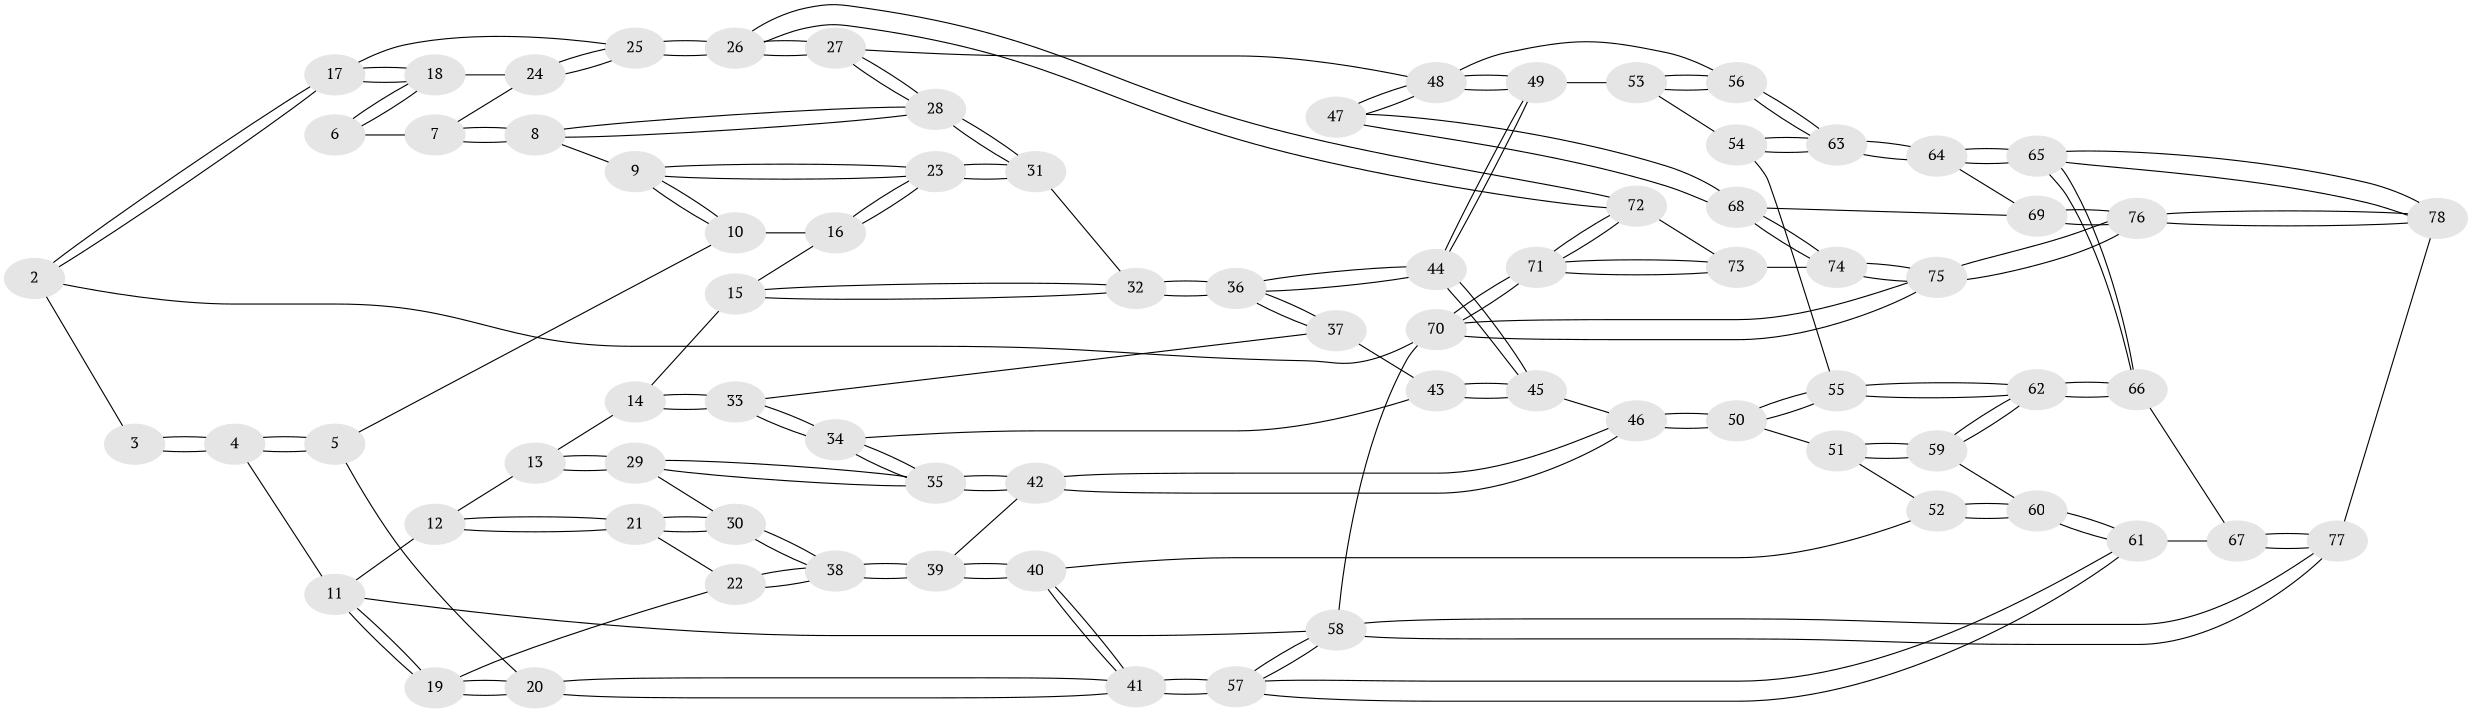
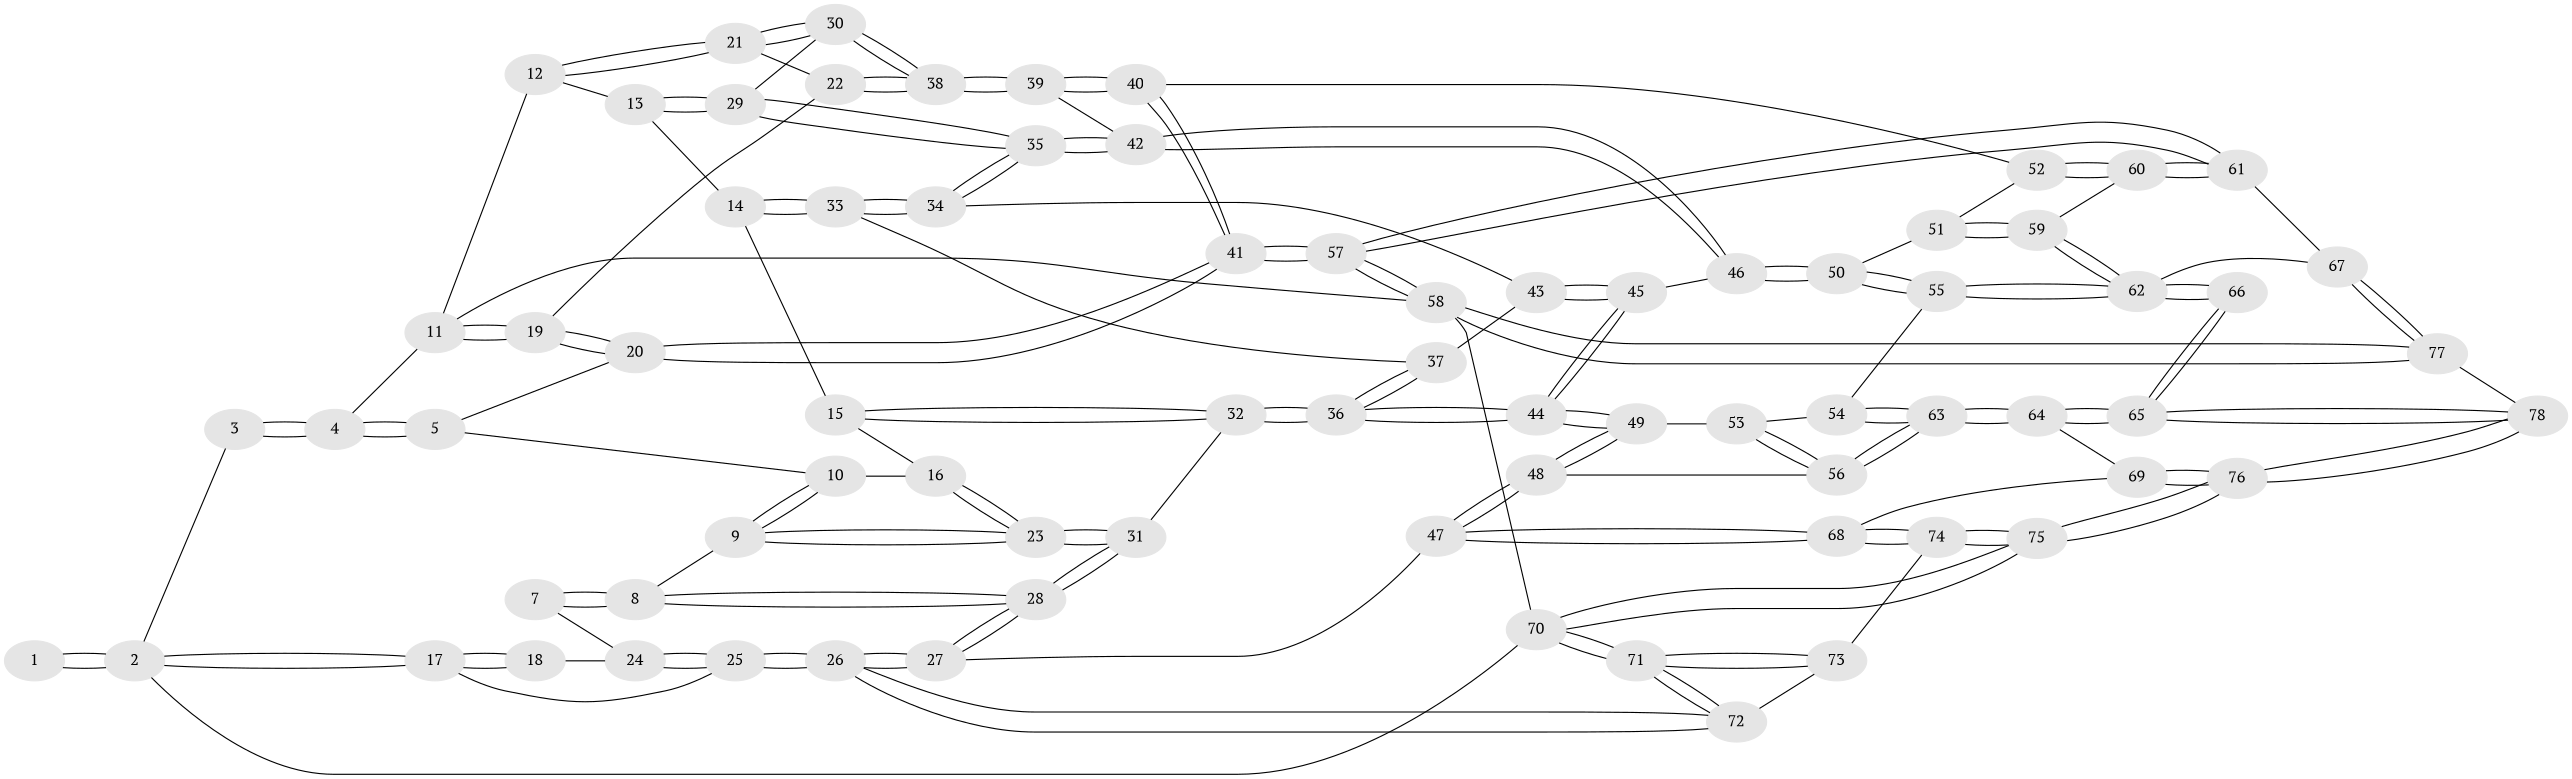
edge "27" -- "48": now "27" -- "47"
node "6": removed
edge "66" -- "67": now "62" -- "67"
node "1": added
